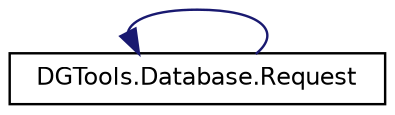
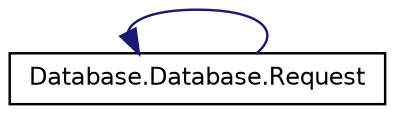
node "DGTools.Database.Request": label "DGTools.Database.Request" -> "Database.Database.Request"
